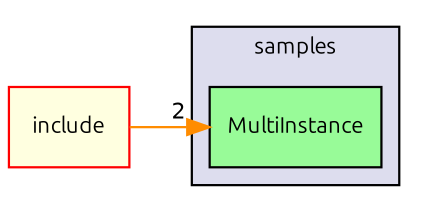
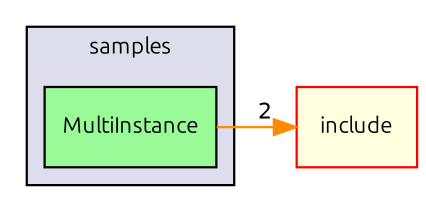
edge "include" -> "MultiInstance": reversed
